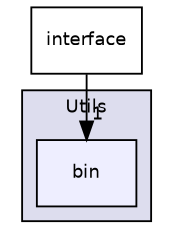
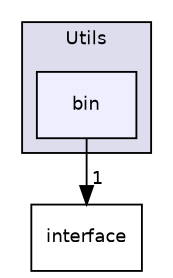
edge "interface" -> "bin": reversed
